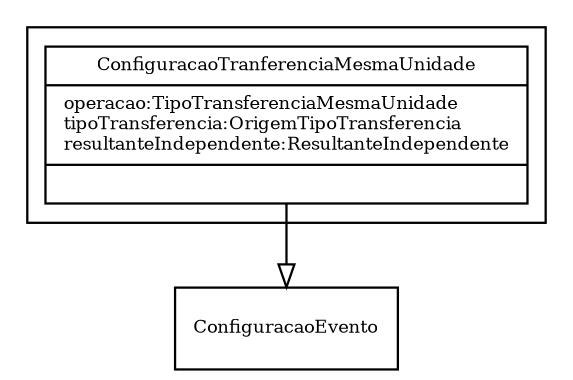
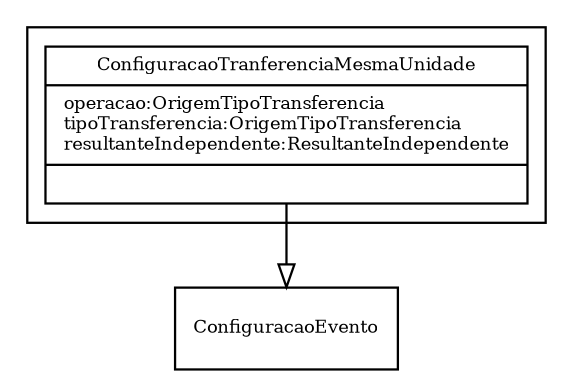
node "ConfiguracaoTranferenciaMesmaUnidade": text "operacao:TipoTransferenciaMesmaUnidade" -> "operacao:OrigemTipoTransferencia"
